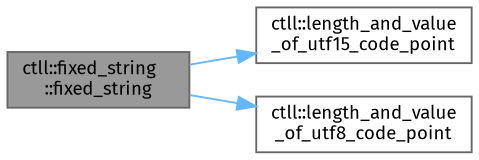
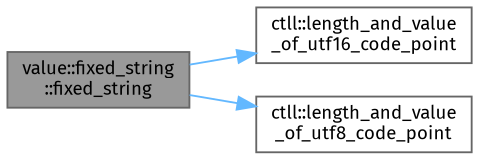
node "ctll::length_and_value _of_utf15_code_point": label "ctll::length_and_value _of_utf15_code_point" -> "ctll::length_and_value _of_utf16_code_point"
node "ctll::fixed_string ::fixed_string": label "ctll::fixed_string ::fixed_string" -> "value::fixed_string ::fixed_string"
